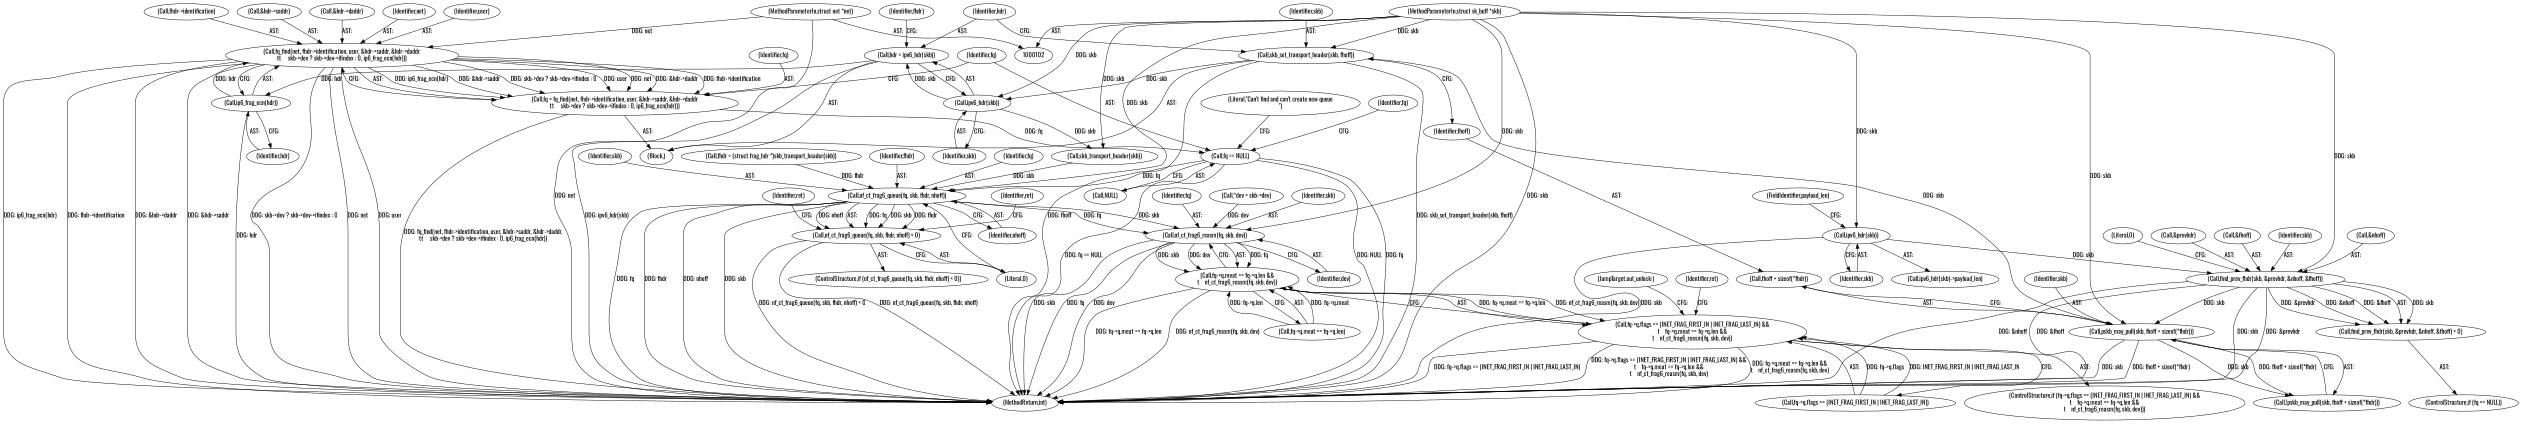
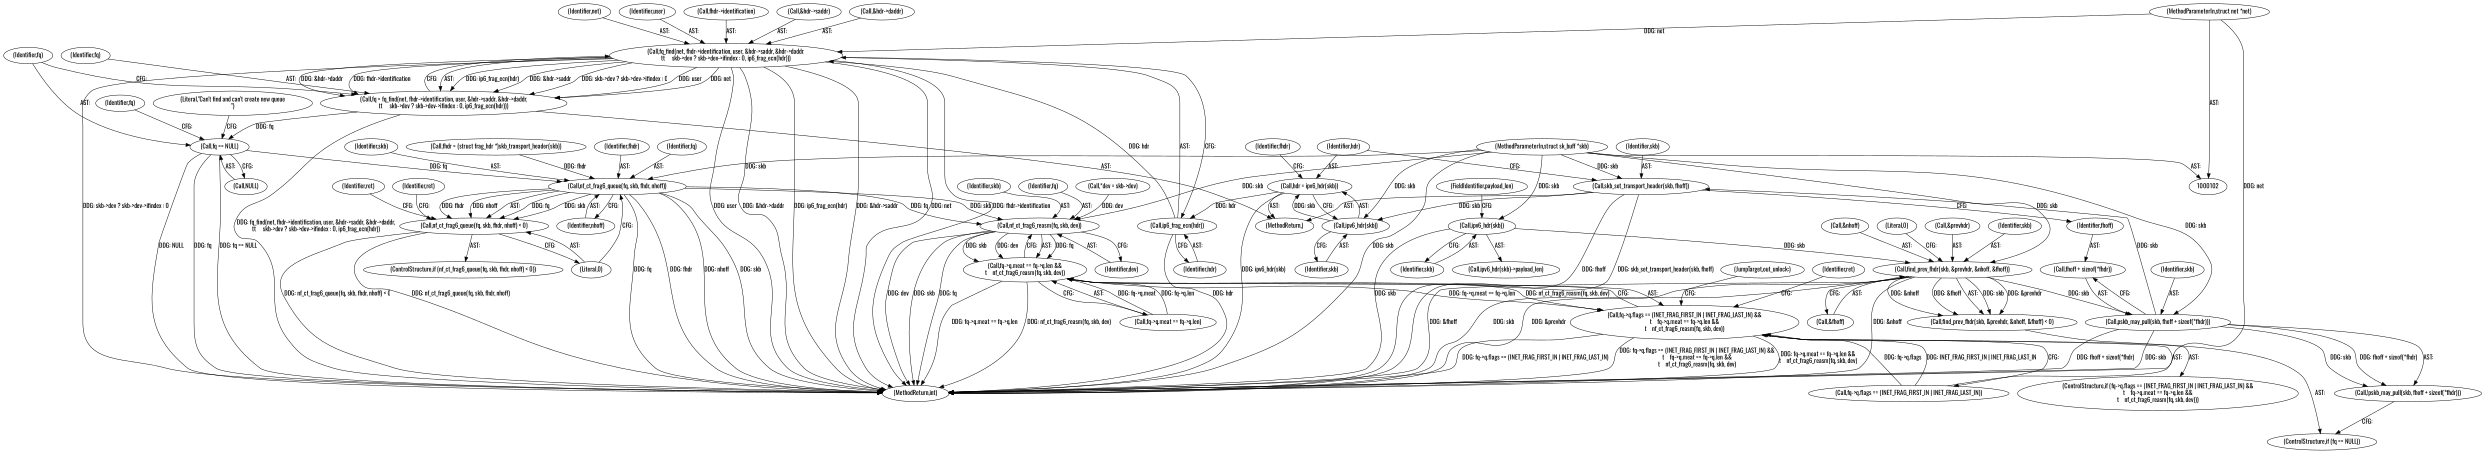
node "(Block,)": label "(Block,)" -> "(MethodReturn,)"
node "(Call,skb_transport_header(skb))": removed
edge "(Call,find_prev_fhdr(skb, &prevhdr, &nhoff, &fhoff))" -> "(Call,&fhoff)": added, label "CFG:"
edge "(Call,!pskb_may_pull(skb, fhoff + sizeof(*fhdr)))" -> "(Call,pskb_may_pull(skb, fhoff + sizeof(*fhdr)))": now "(Call,!pskb_may_pull(skb, fhoff + sizeof(*fhdr)))" -> "(ControlStructure,if (fq == NULL))"
